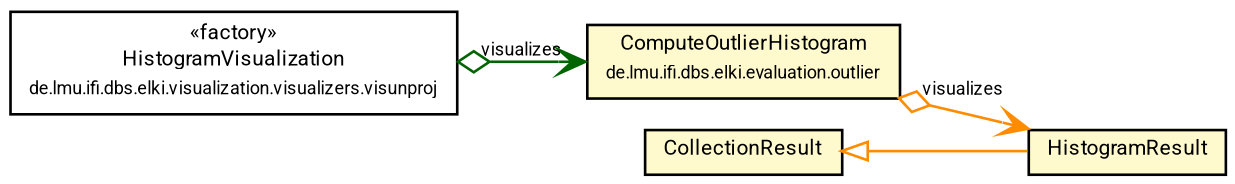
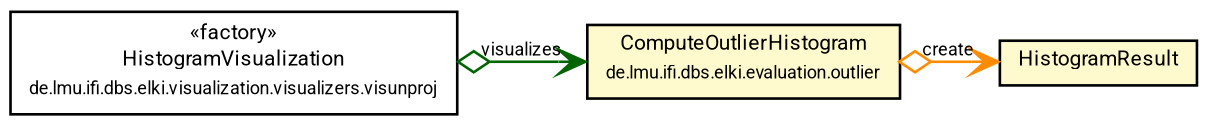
edge "ComputeOutlierHistogram" -- "HistogramResult": label "visualizes" -> "create"
node "CollectionResult": removed
